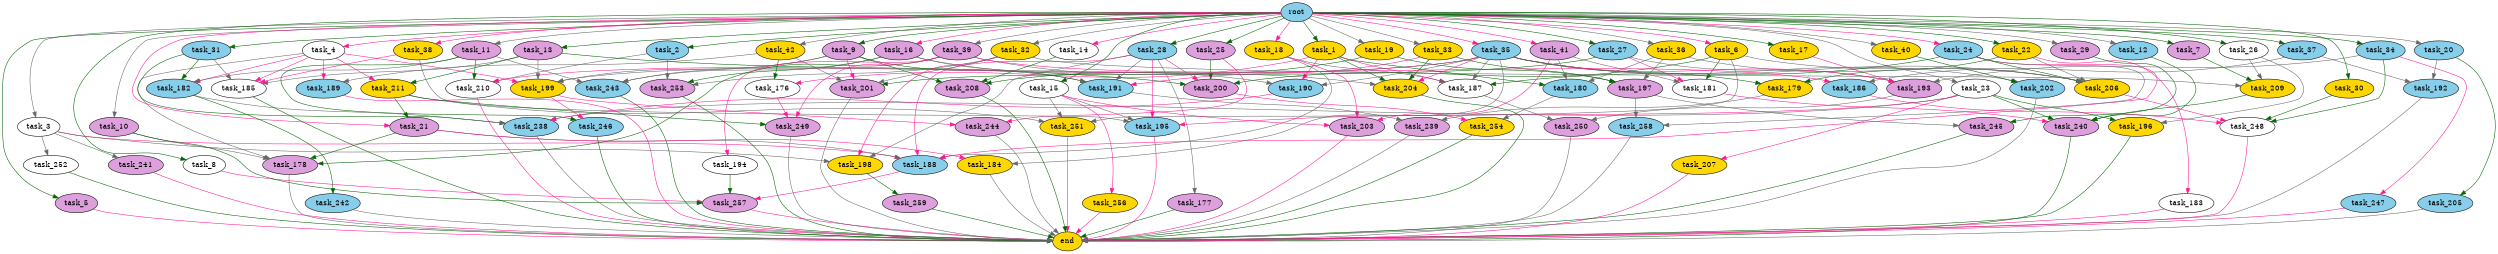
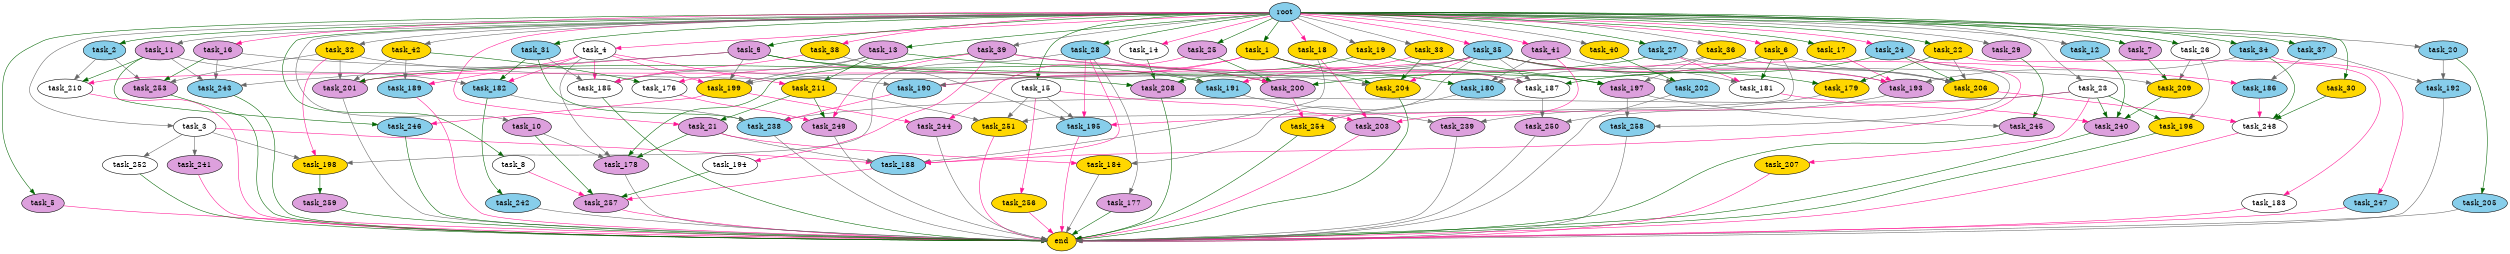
edge "task_16" -> "task_191": removed
